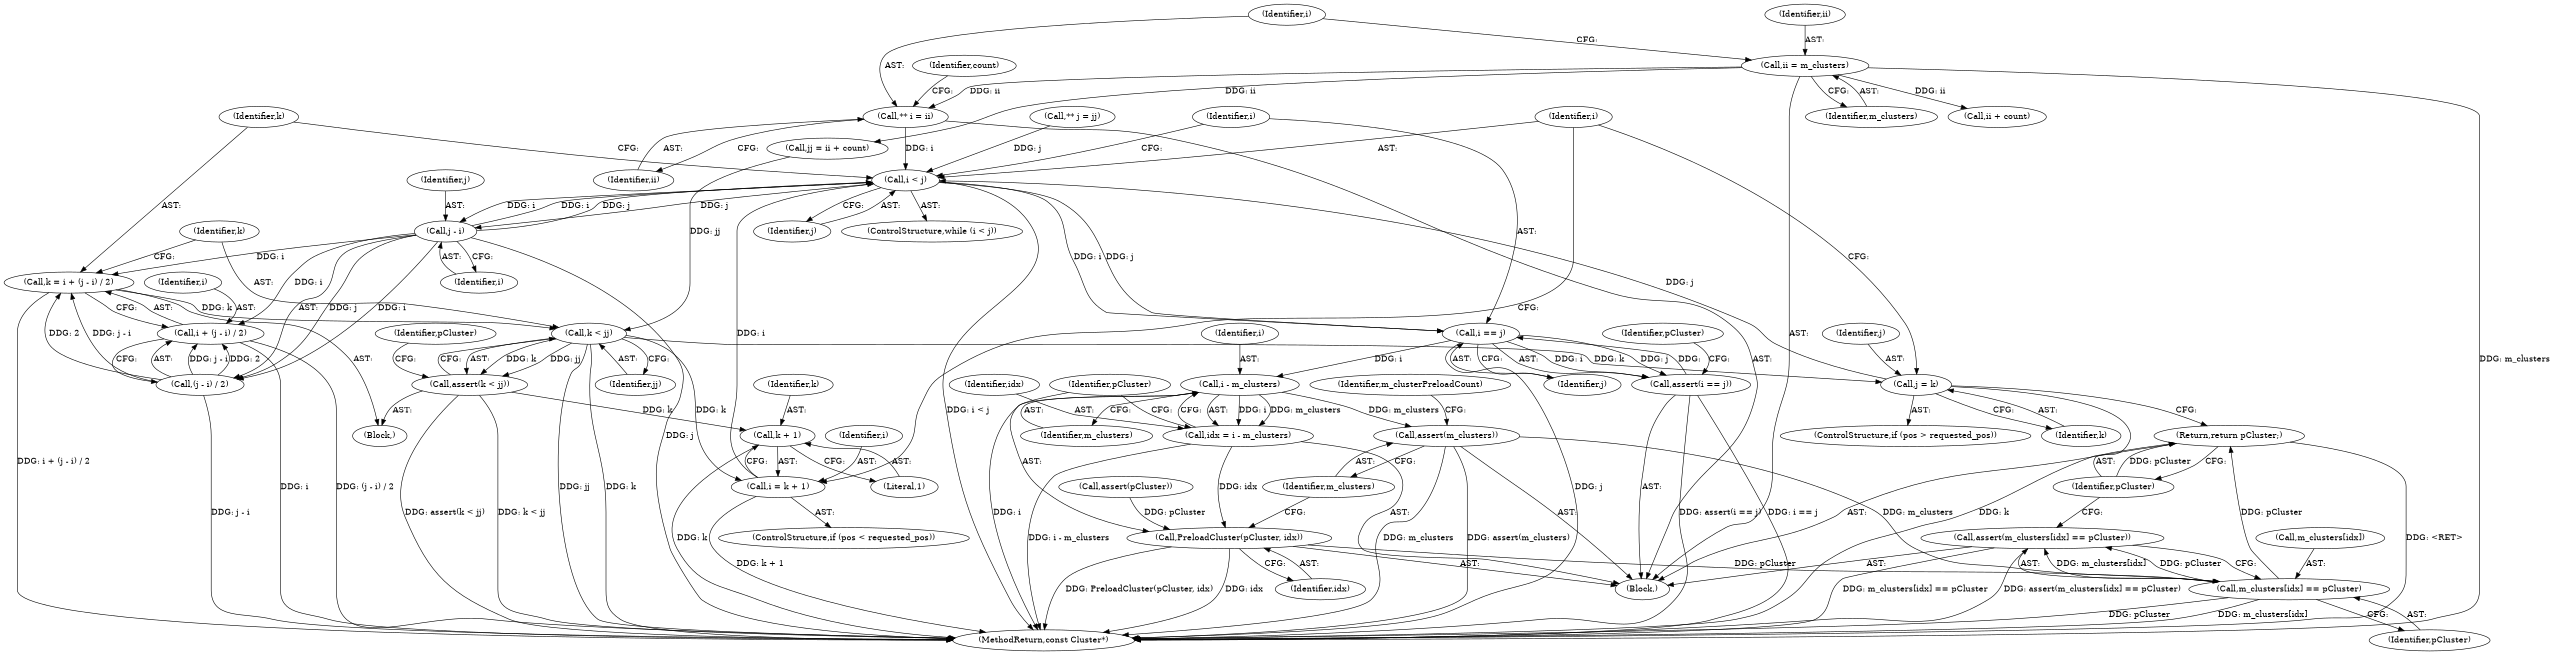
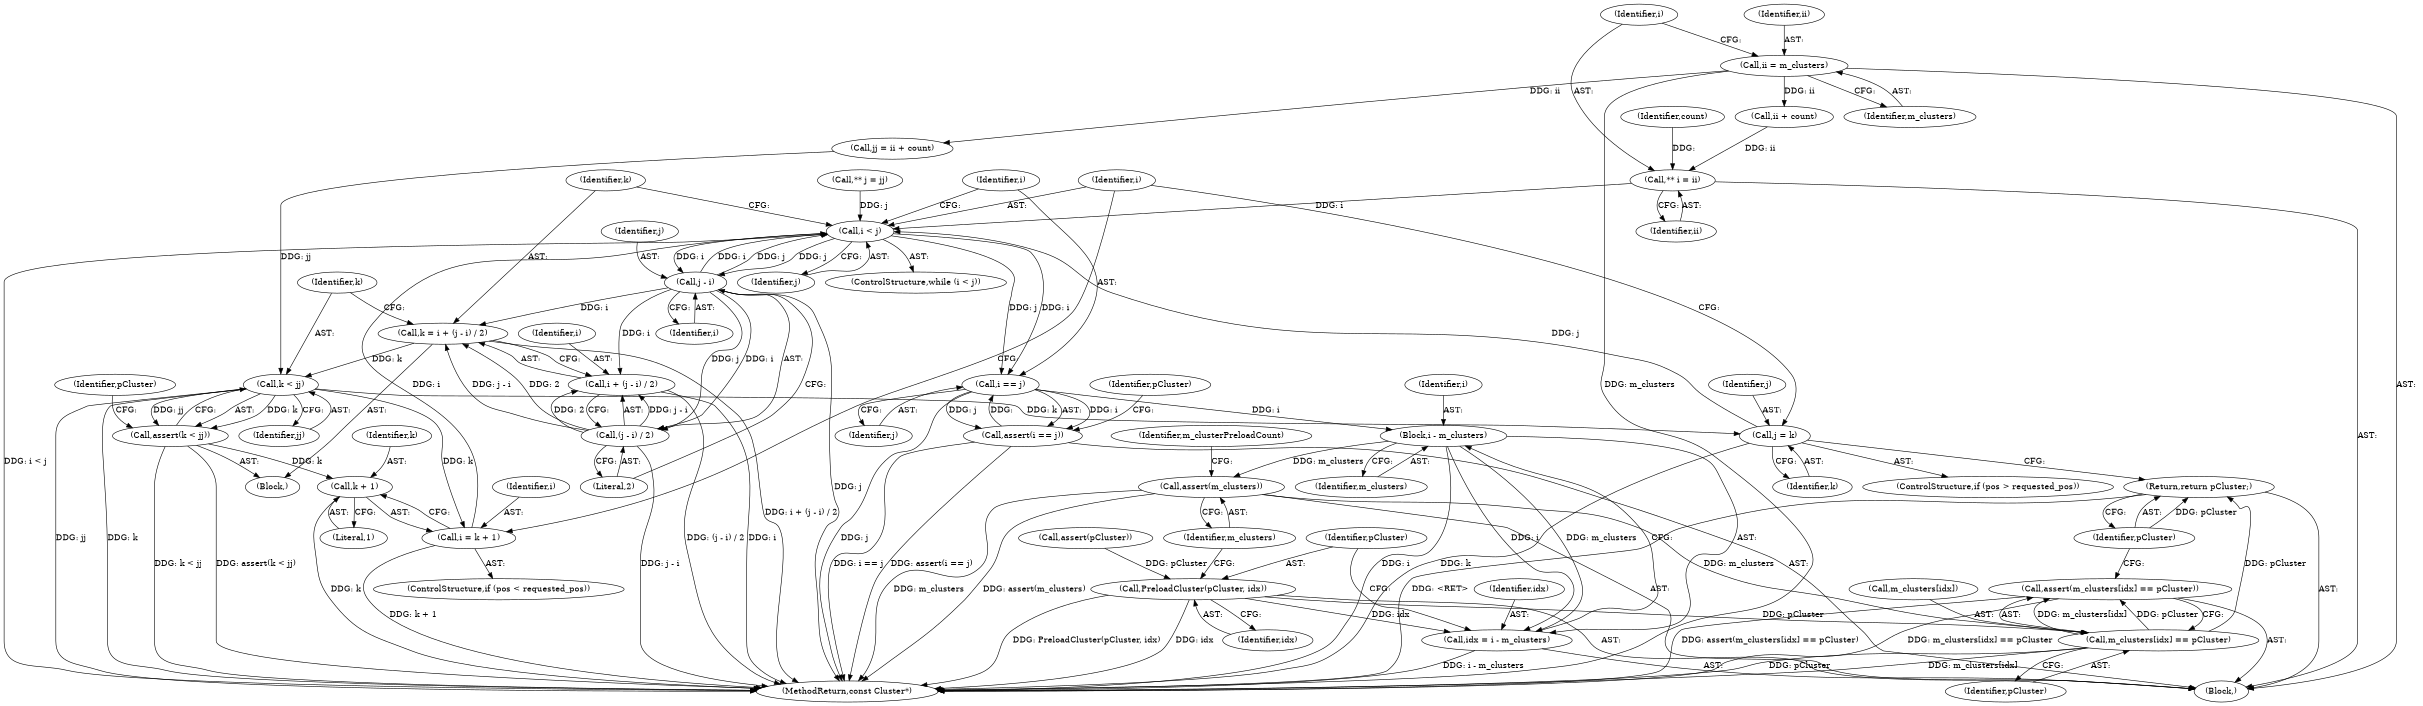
edge "(Call,ii = m_clusters)" -> "(Call,** i = ii)": now "(Call,ii + count)" -> "(Call,** i = ii)"
edge "(Identifier,count)" -> "(Call,** i = ii)": label "CFG: " -> "DDG: "
node "(Call,i - m_clusters)": label "(Call,i - m_clusters)" -> "(Block,i - m_clusters)"
edge "(Call,idx = i - m_clusters)" -> "(Call,PreloadCluster(pCluster, idx))": reversed
node "(Literal,2)": added
